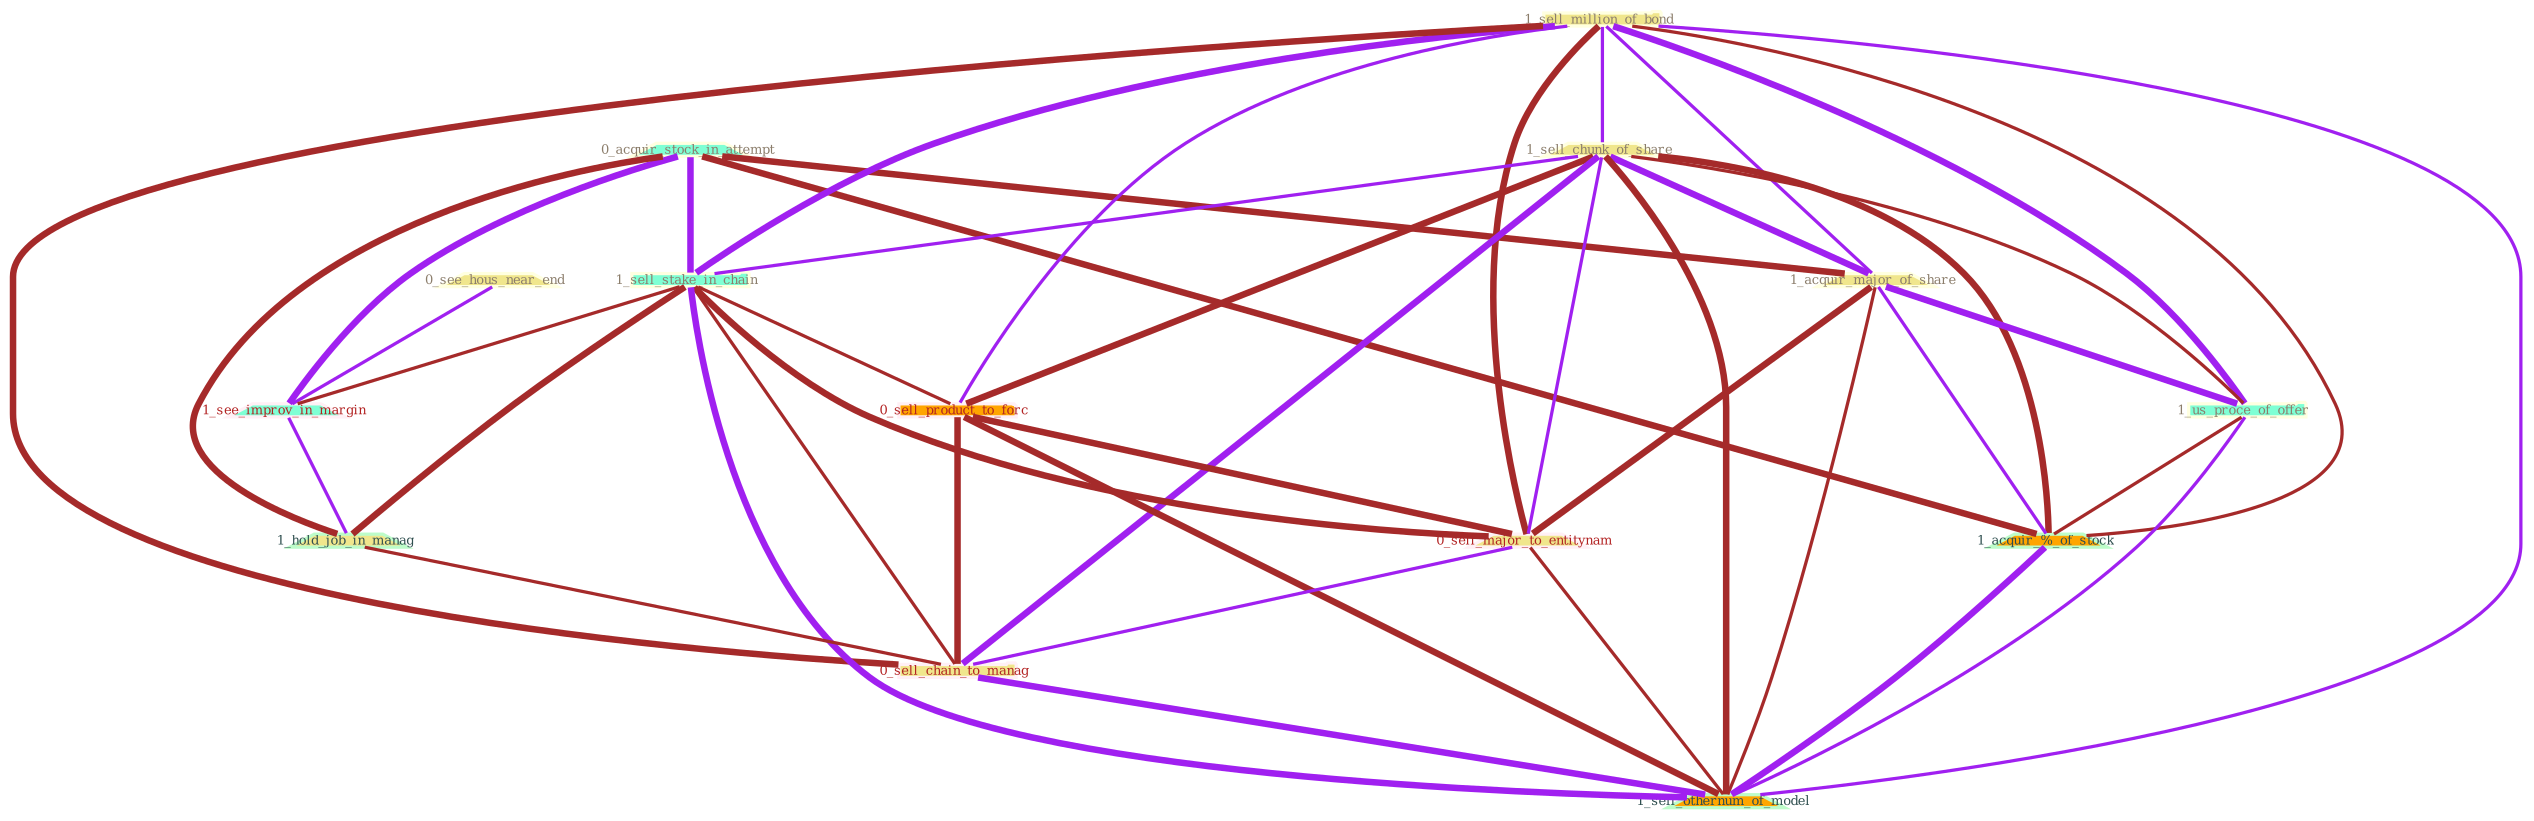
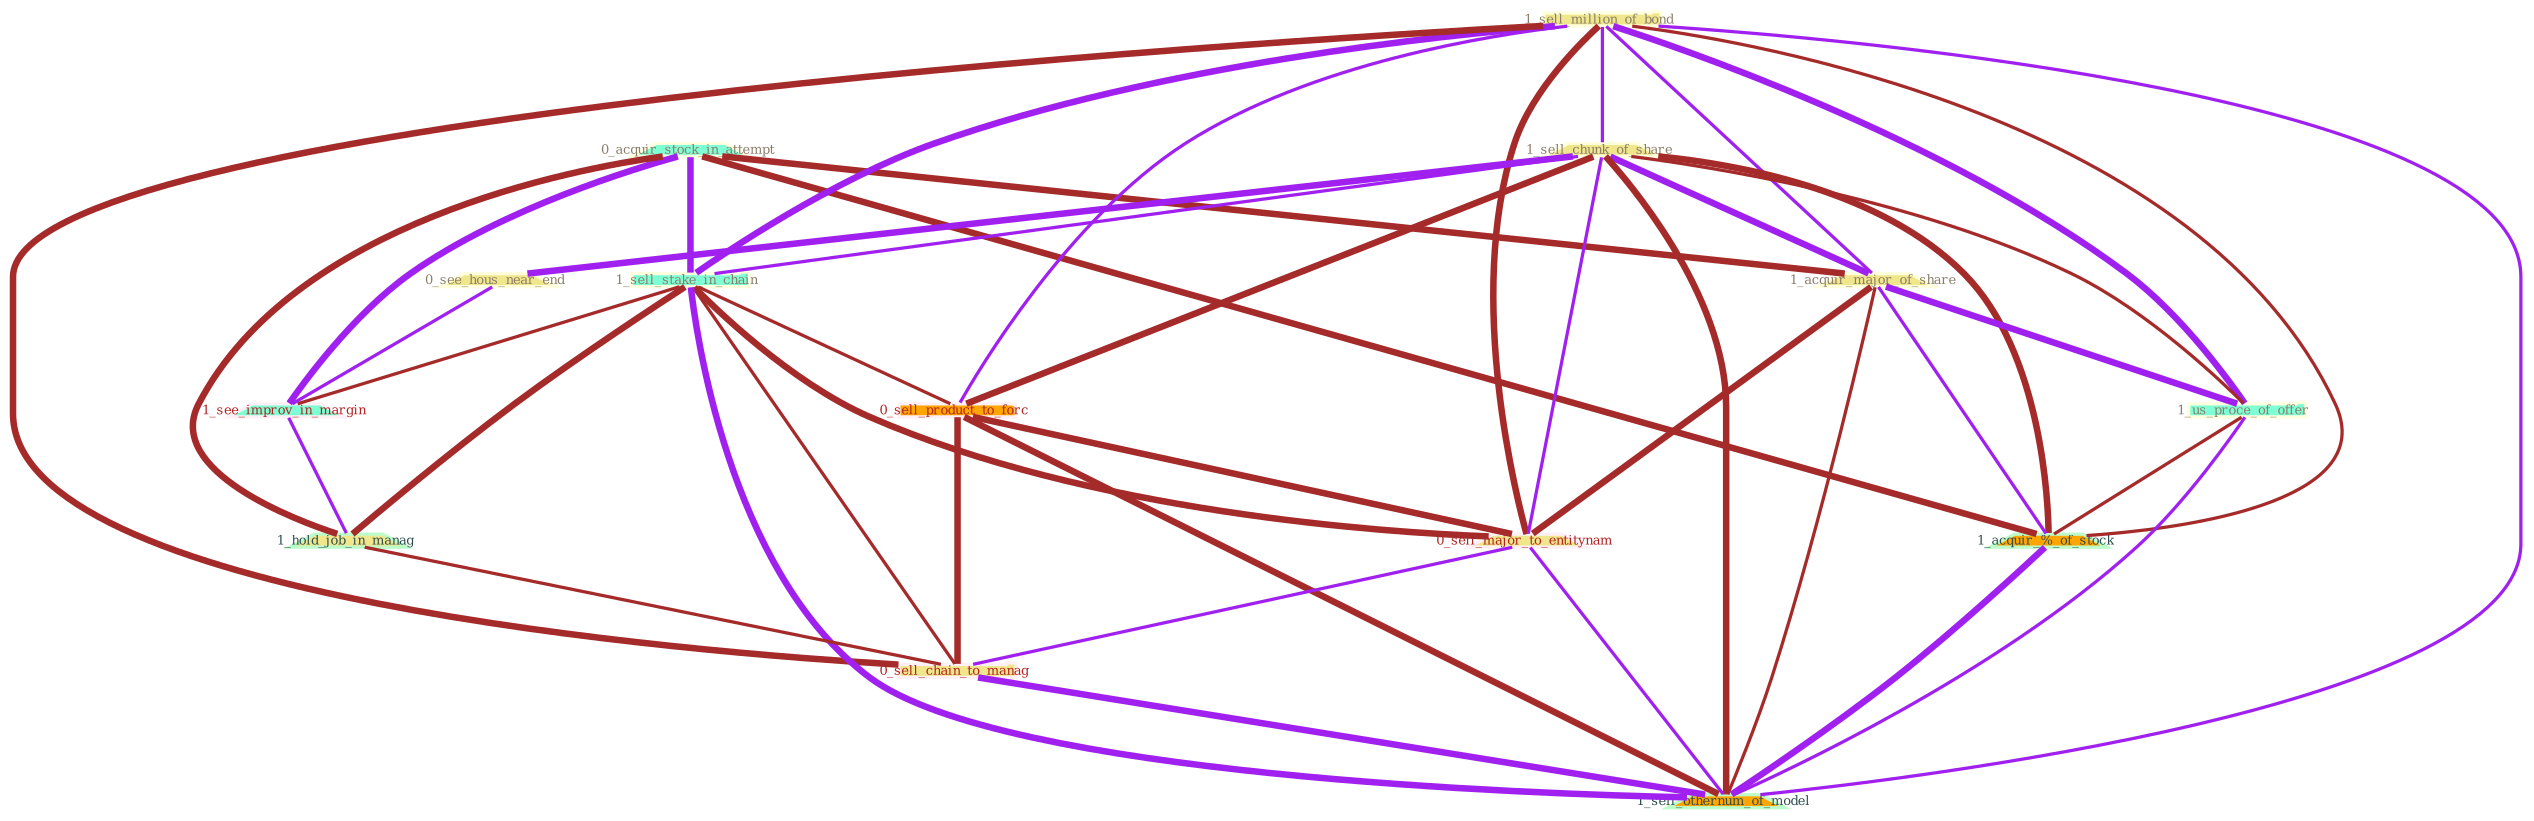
edge "1_sell_chunk_of_share" -- "0_sell_chain_to_manag": now "1_sell_chunk_of_share" -- "0_see_hous_near_end"
edge "0_sell_major_to_entitynam" -- "1_sell_othernum_of_model": color brown -> purple
